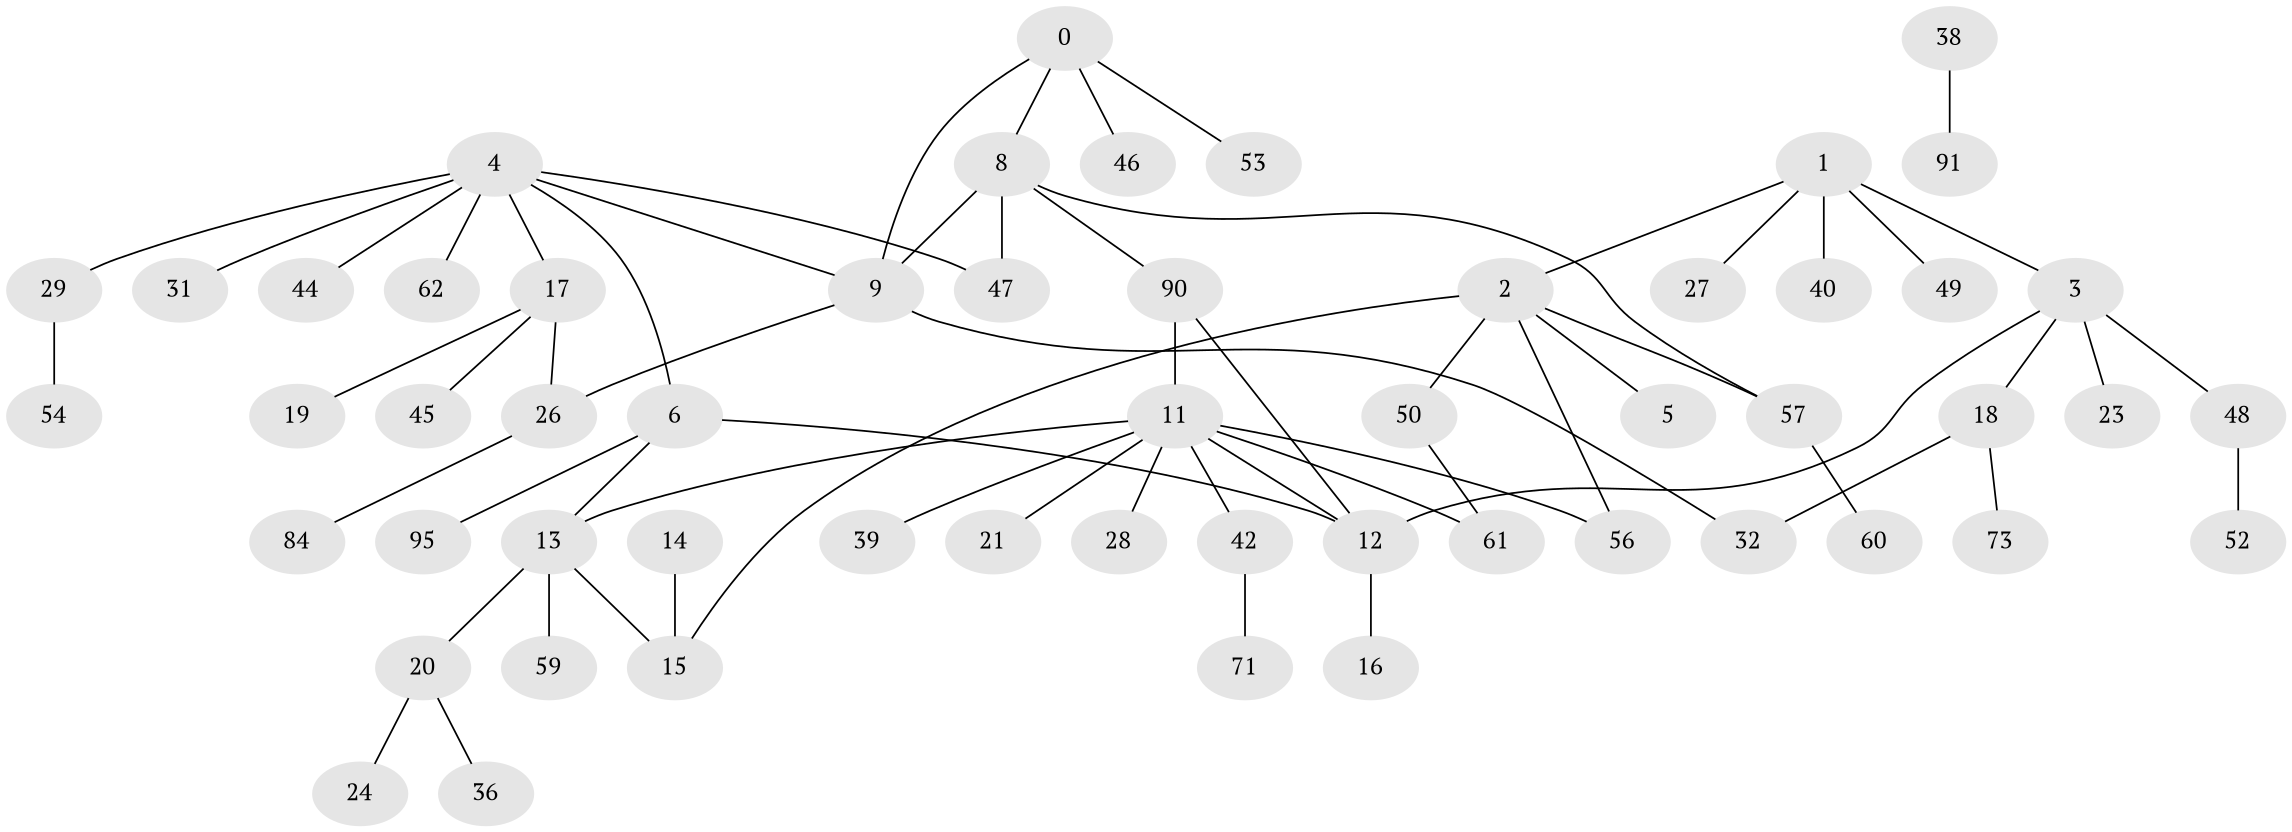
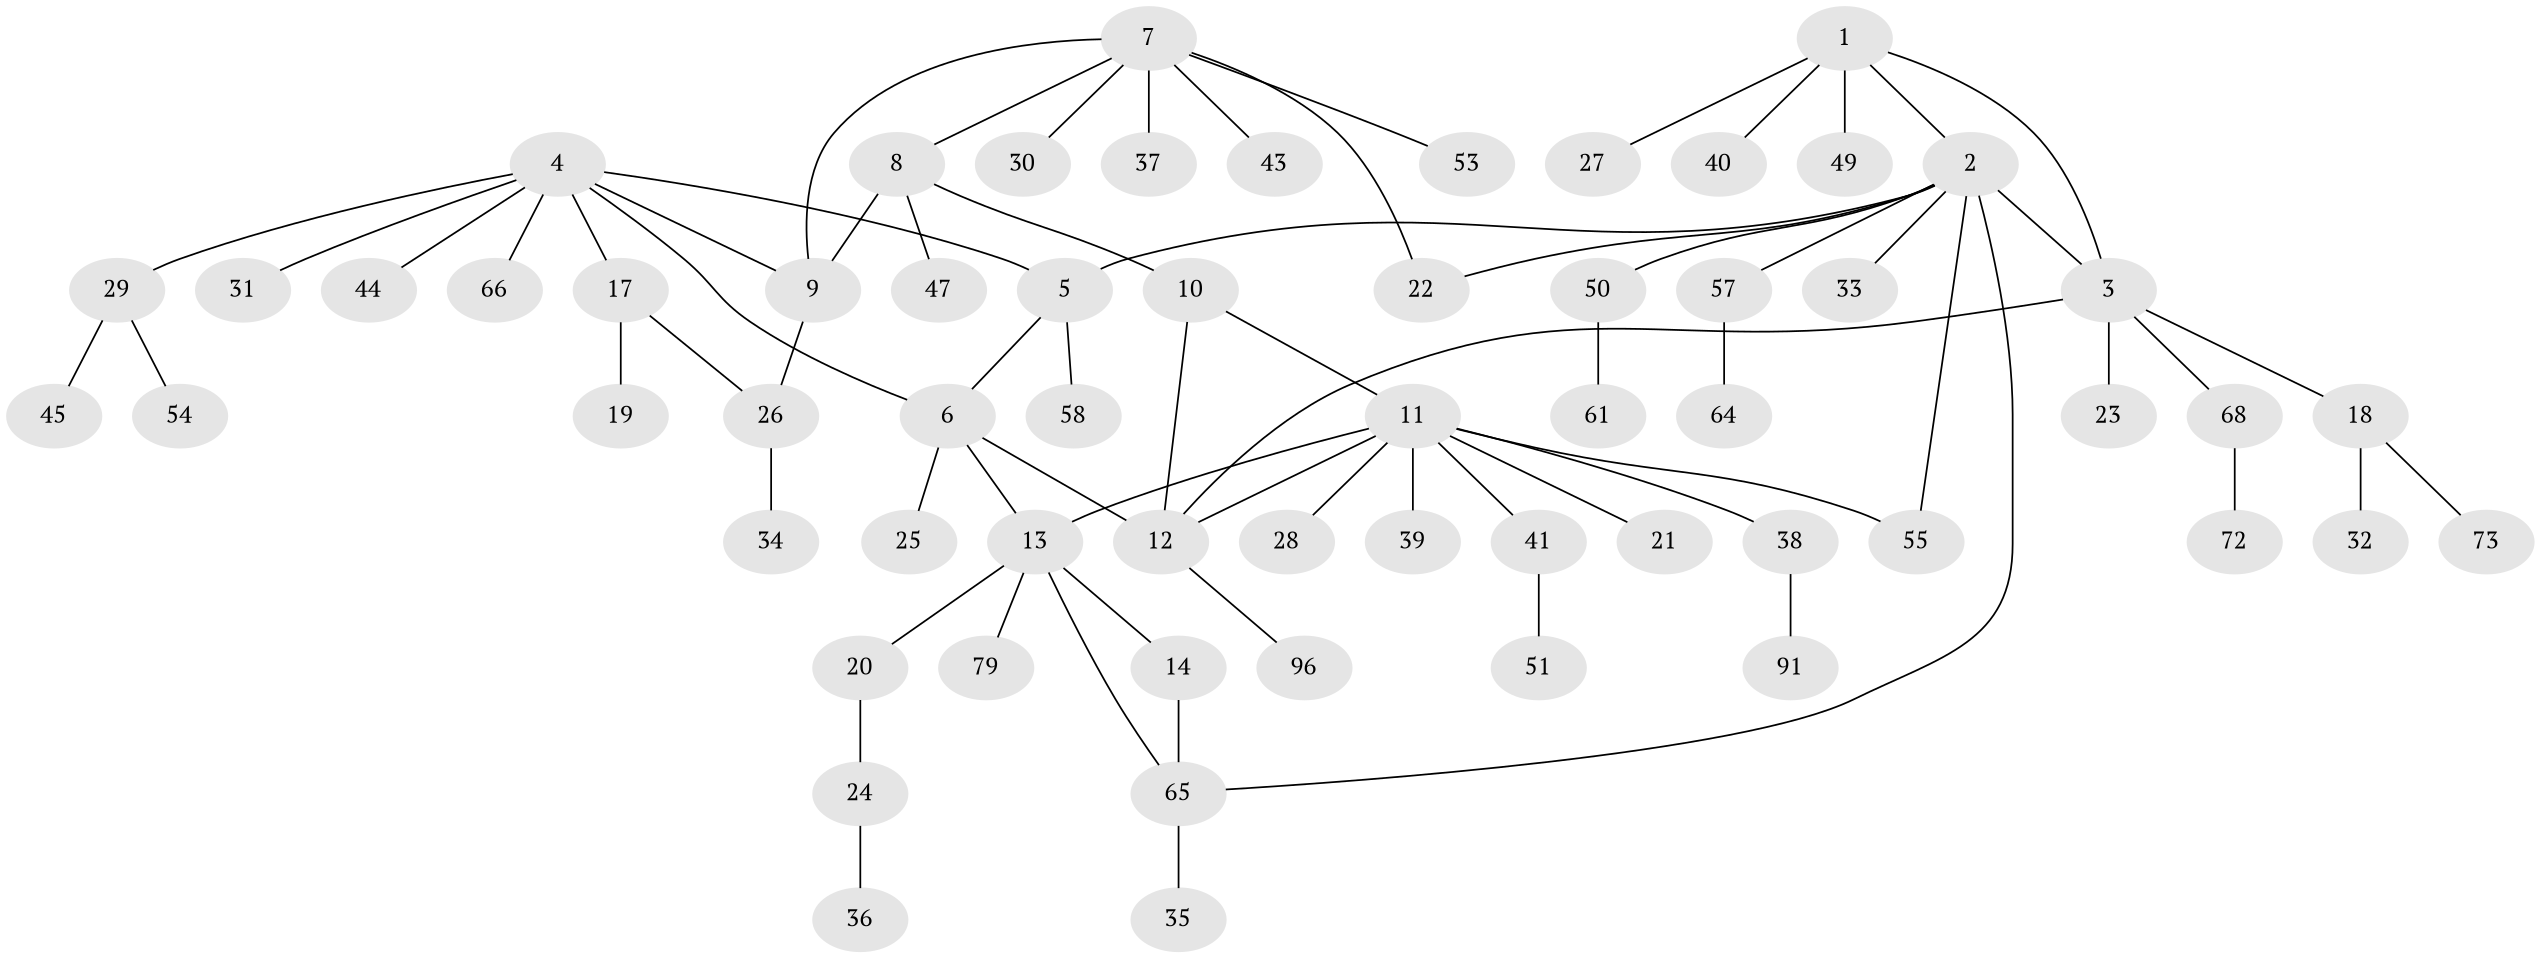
node "0": label "0" -> "7"
node "30": added
node "46": label "46" -> "43"
node "37": added
edge "4" -- "47": now "4" -- "5"
edge "8" -- "57": removed
edge "2" -- "3": added
node "62": label "62" -> "66"
node "90": label "90" -> "10"
node "22": added
node "33": added
edge "17" -- "45": now "29" -- "45"
edge "5" -- "6": added
edge "9" -- "32": removed
node "58": added
node "48": label "48" -> "68"
edge "11" -- "61": now "11" -- "38"
node "84": label "84" -> "34"
node "95": label "95" -> "25"
node "42": label "42" -> "41"
node "56": label "56" -> "55"
node "60": label "60" -> "64"
node "52": label "52" -> "72"
edge "13" -- "14": added
node "59": label "59" -> "79"
node "15": label "15" -> "65"
node "71": label "71" -> "51"
node "16": label "16" -> "96"
edge "20" -- "36": now "24" -- "36"
node "35": added
